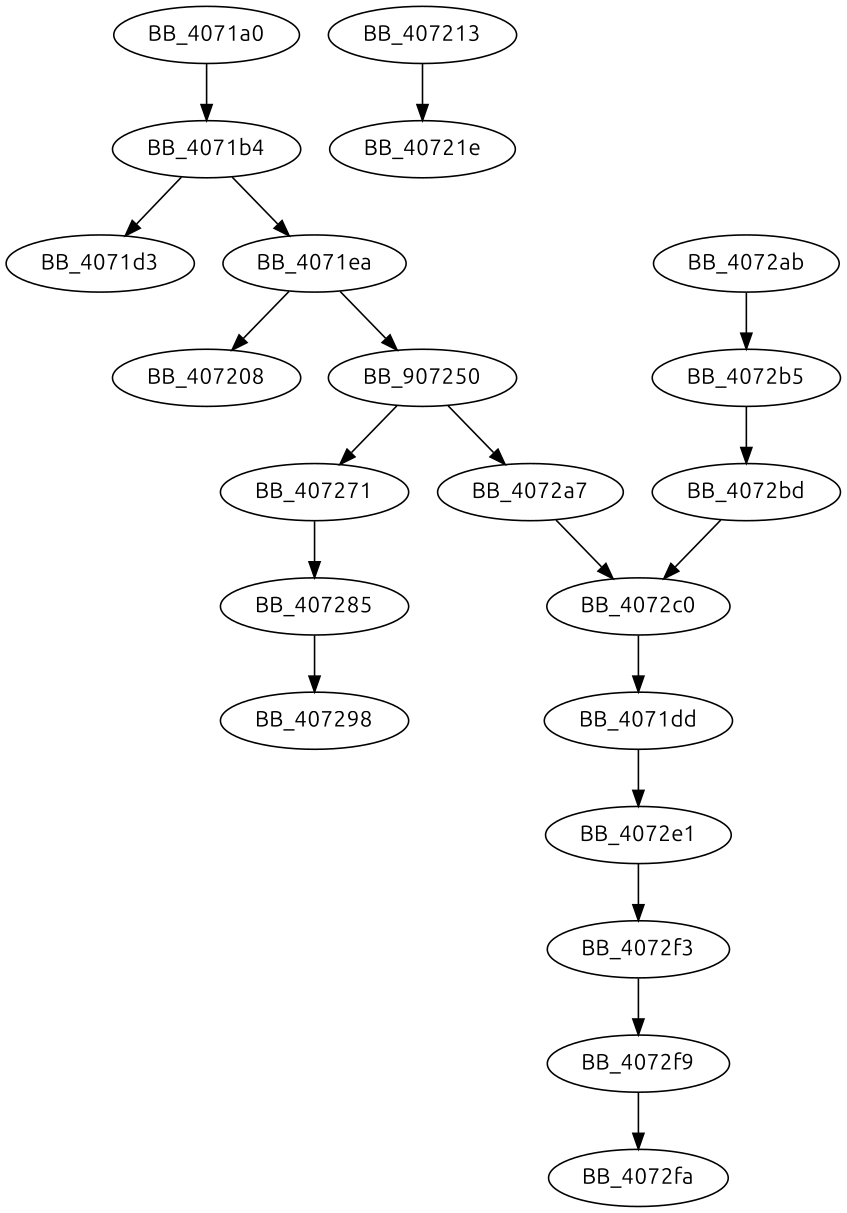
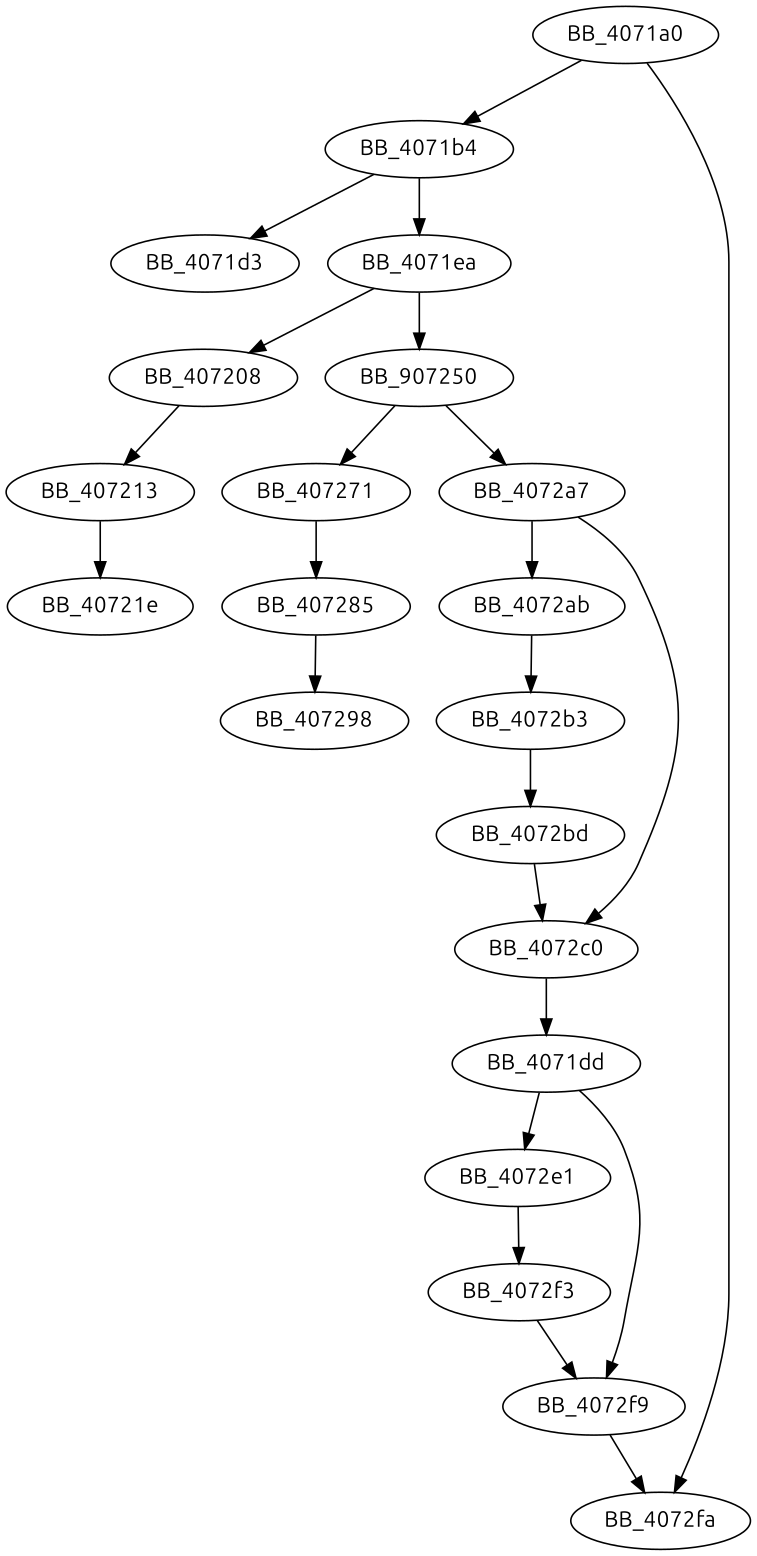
node "BB_4072b5": label "BB_4072b5" -> "BB_4072b3"
edge "BB_407208" -> "BB_407213": added
edge "BB_4072a7" -> "BB_4072ab": added
edge "BB_4071a0" -> "BB_4072fa": added
edge "BB_4071dd" -> "BB_4072f9": added
